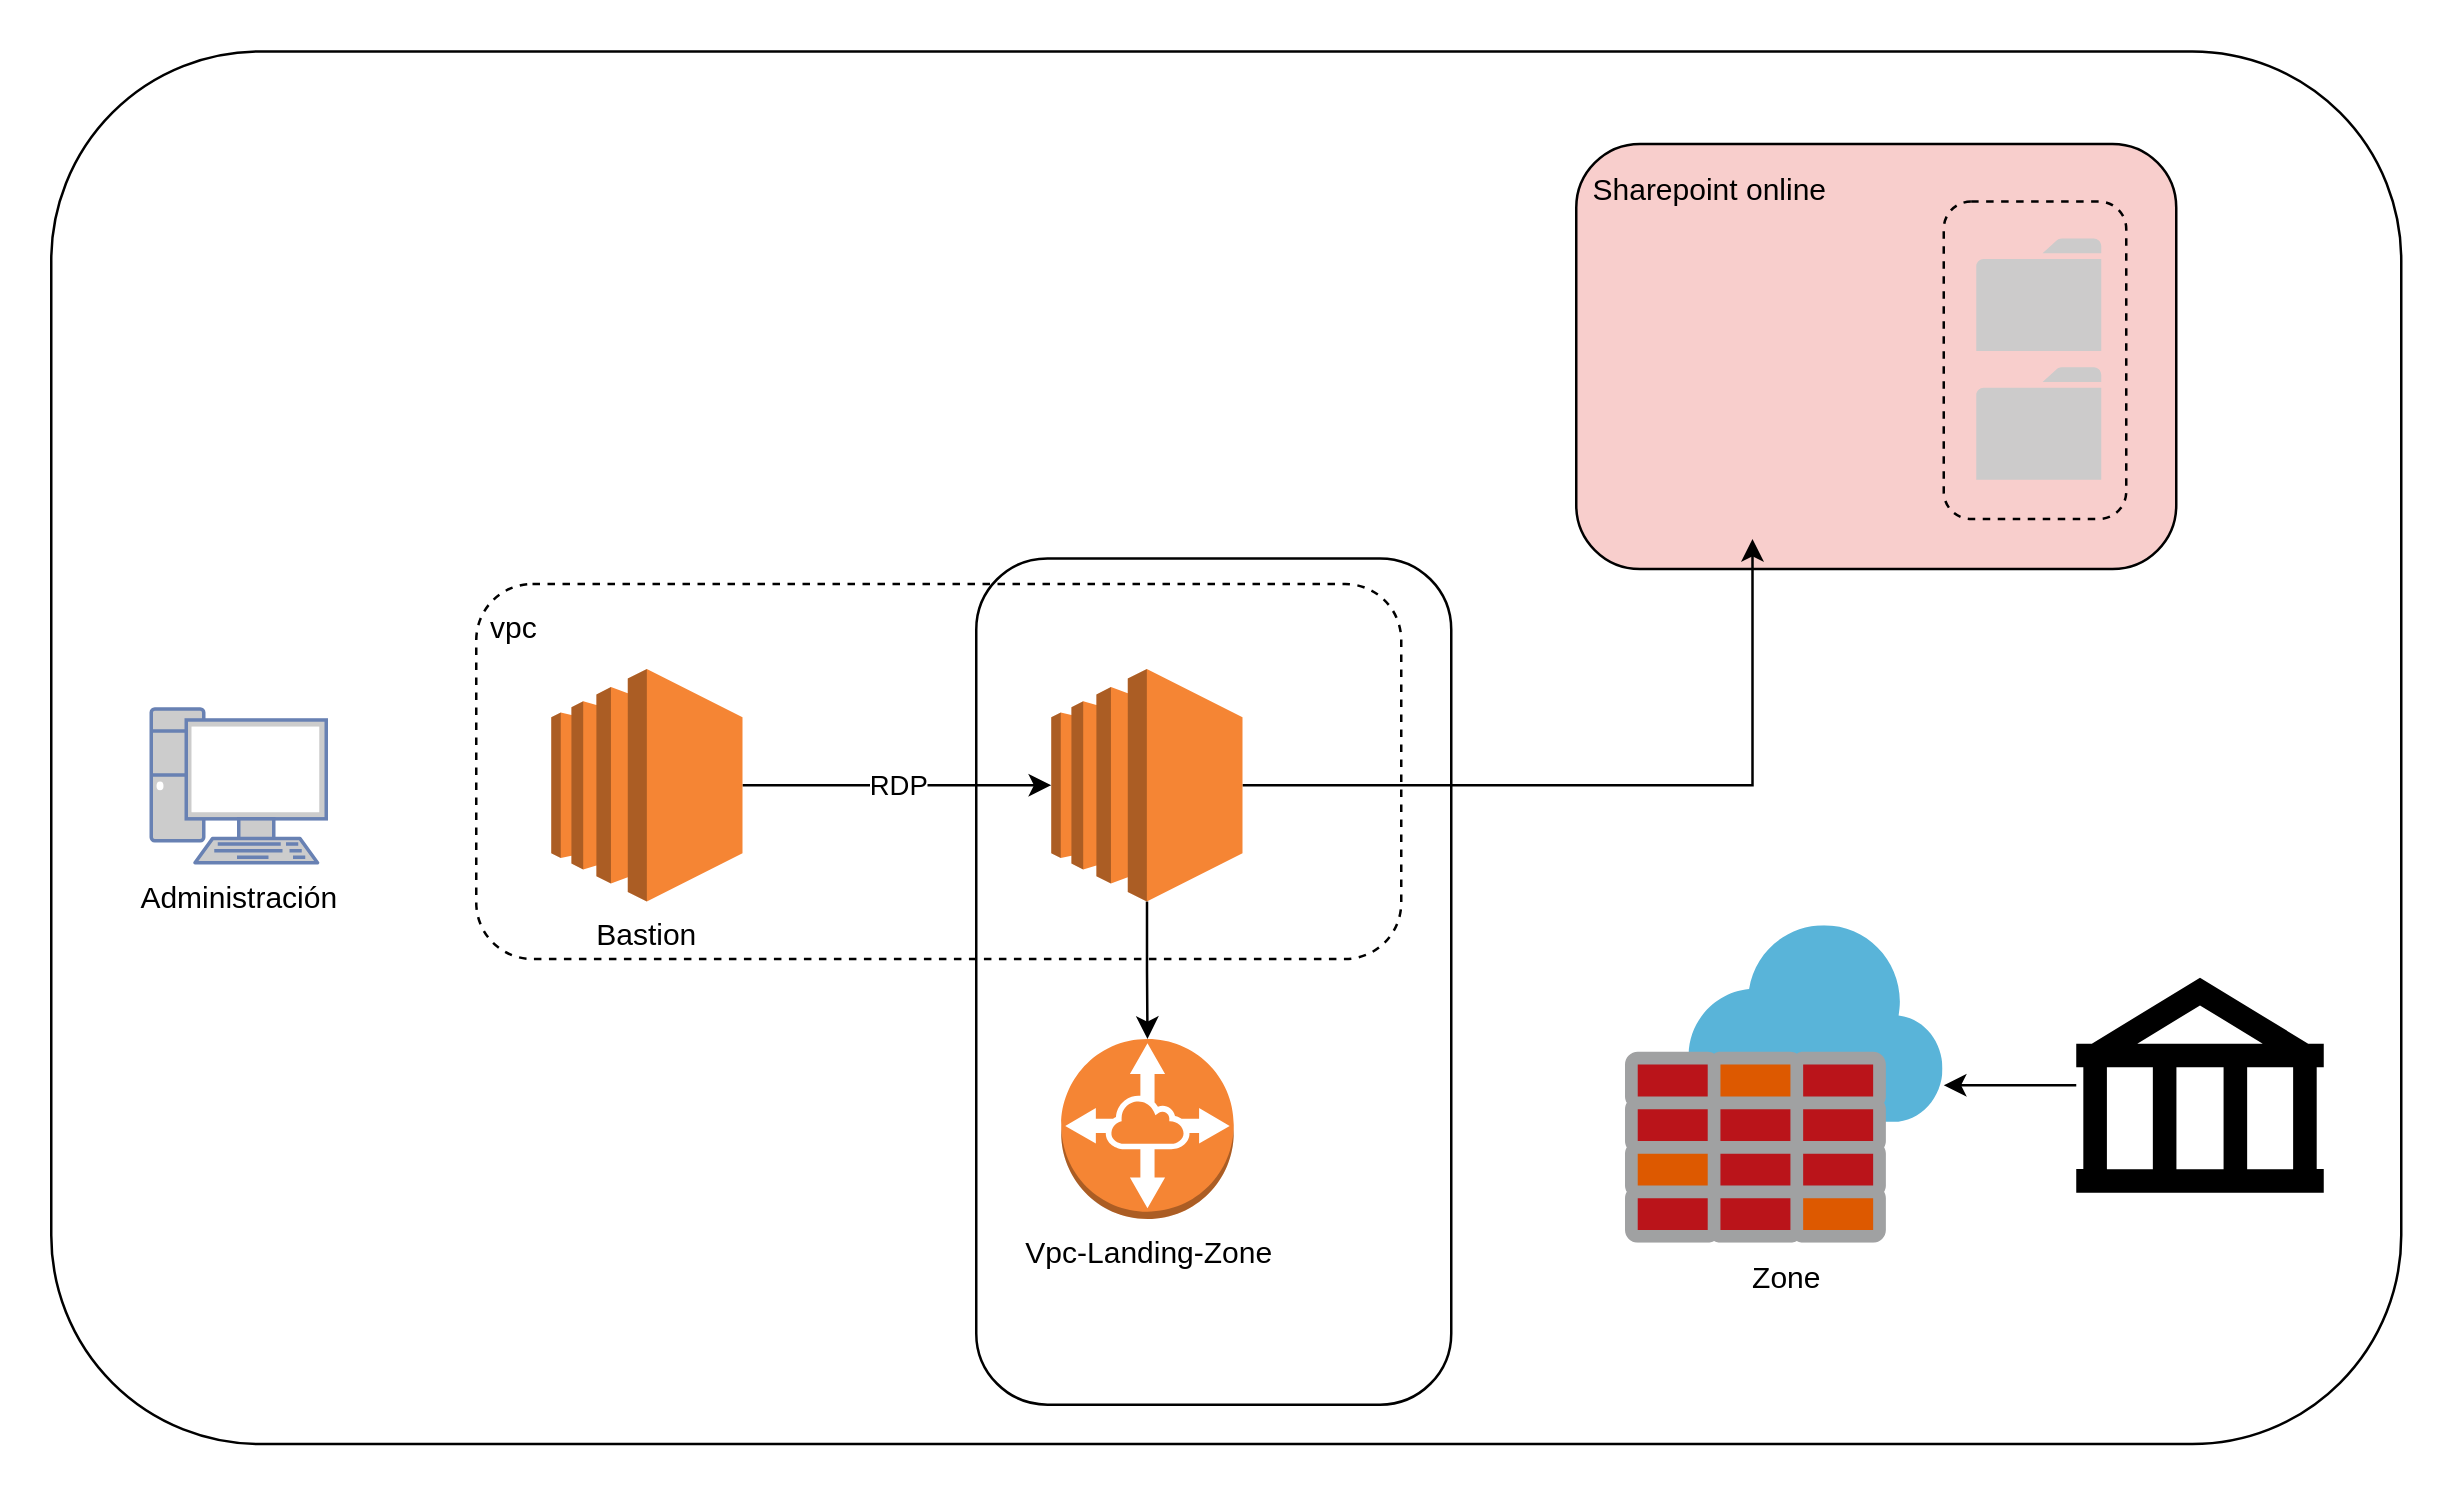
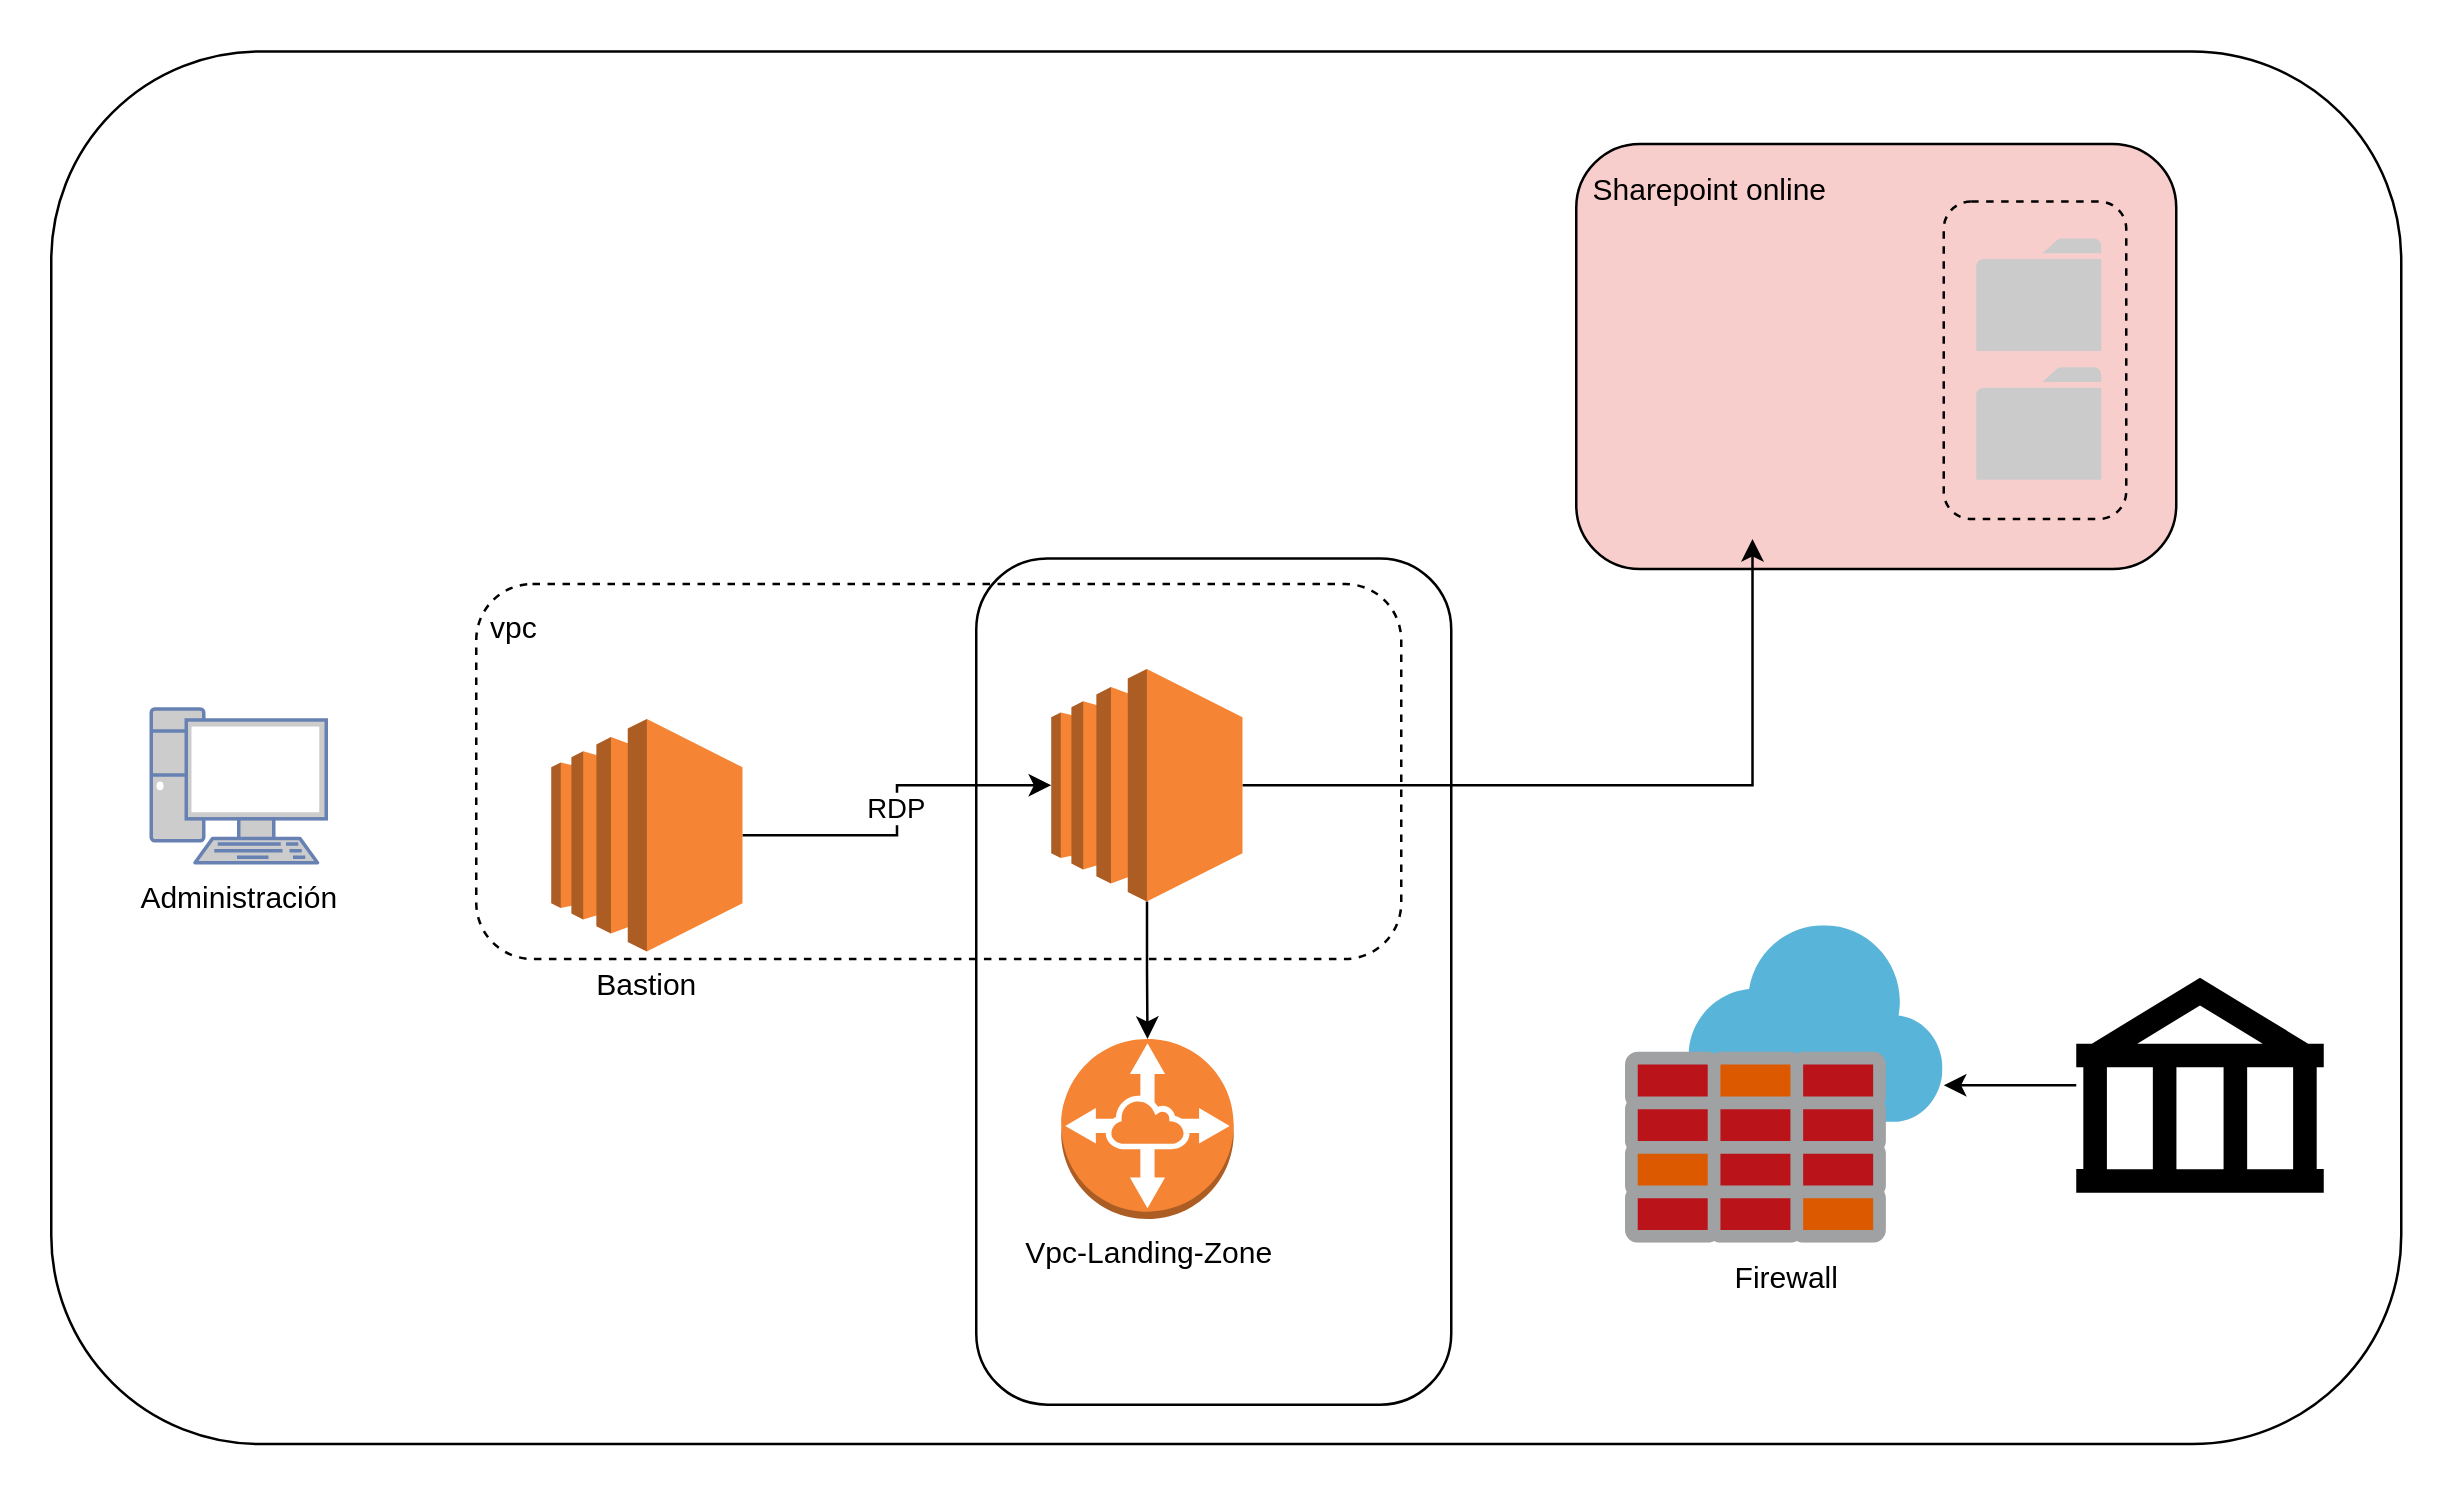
node "Bastion": moved (647, 785) -> (647, 835)
node "Zone": label "Zone" -> "Firewall"
